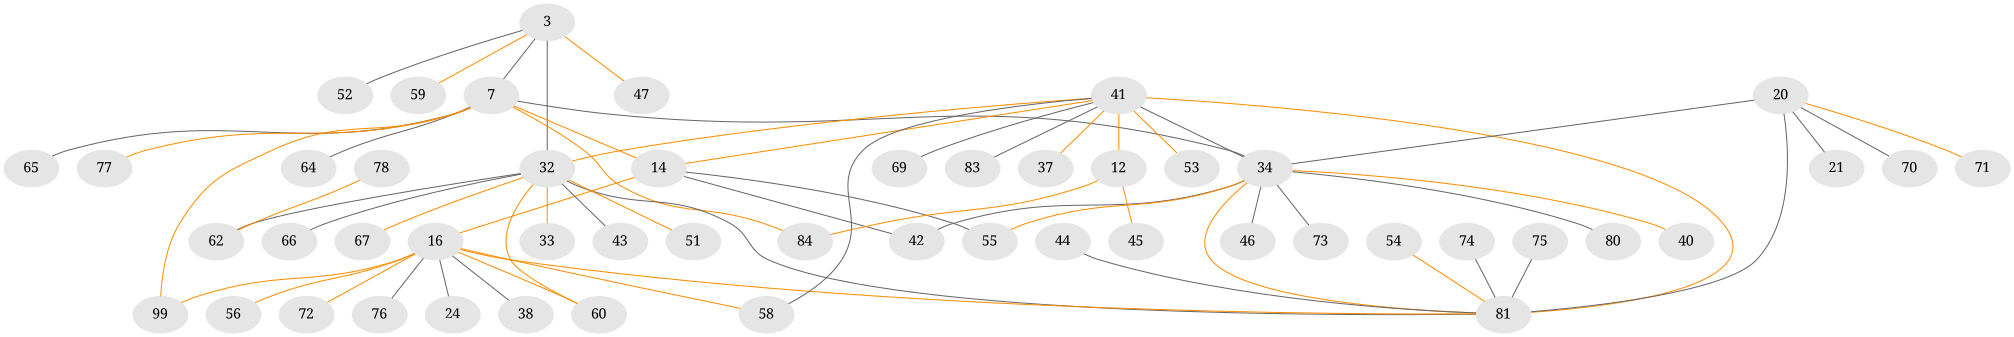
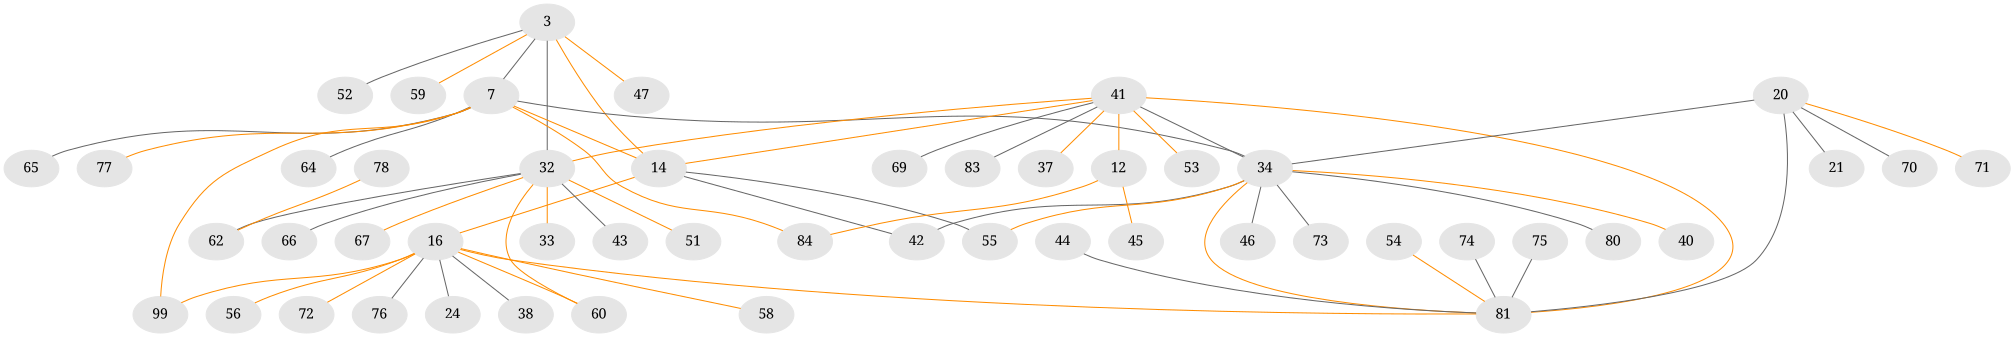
edge "3" -- "14": added
edge "41" -- "58": removed
edge "32" -- "81": removed
